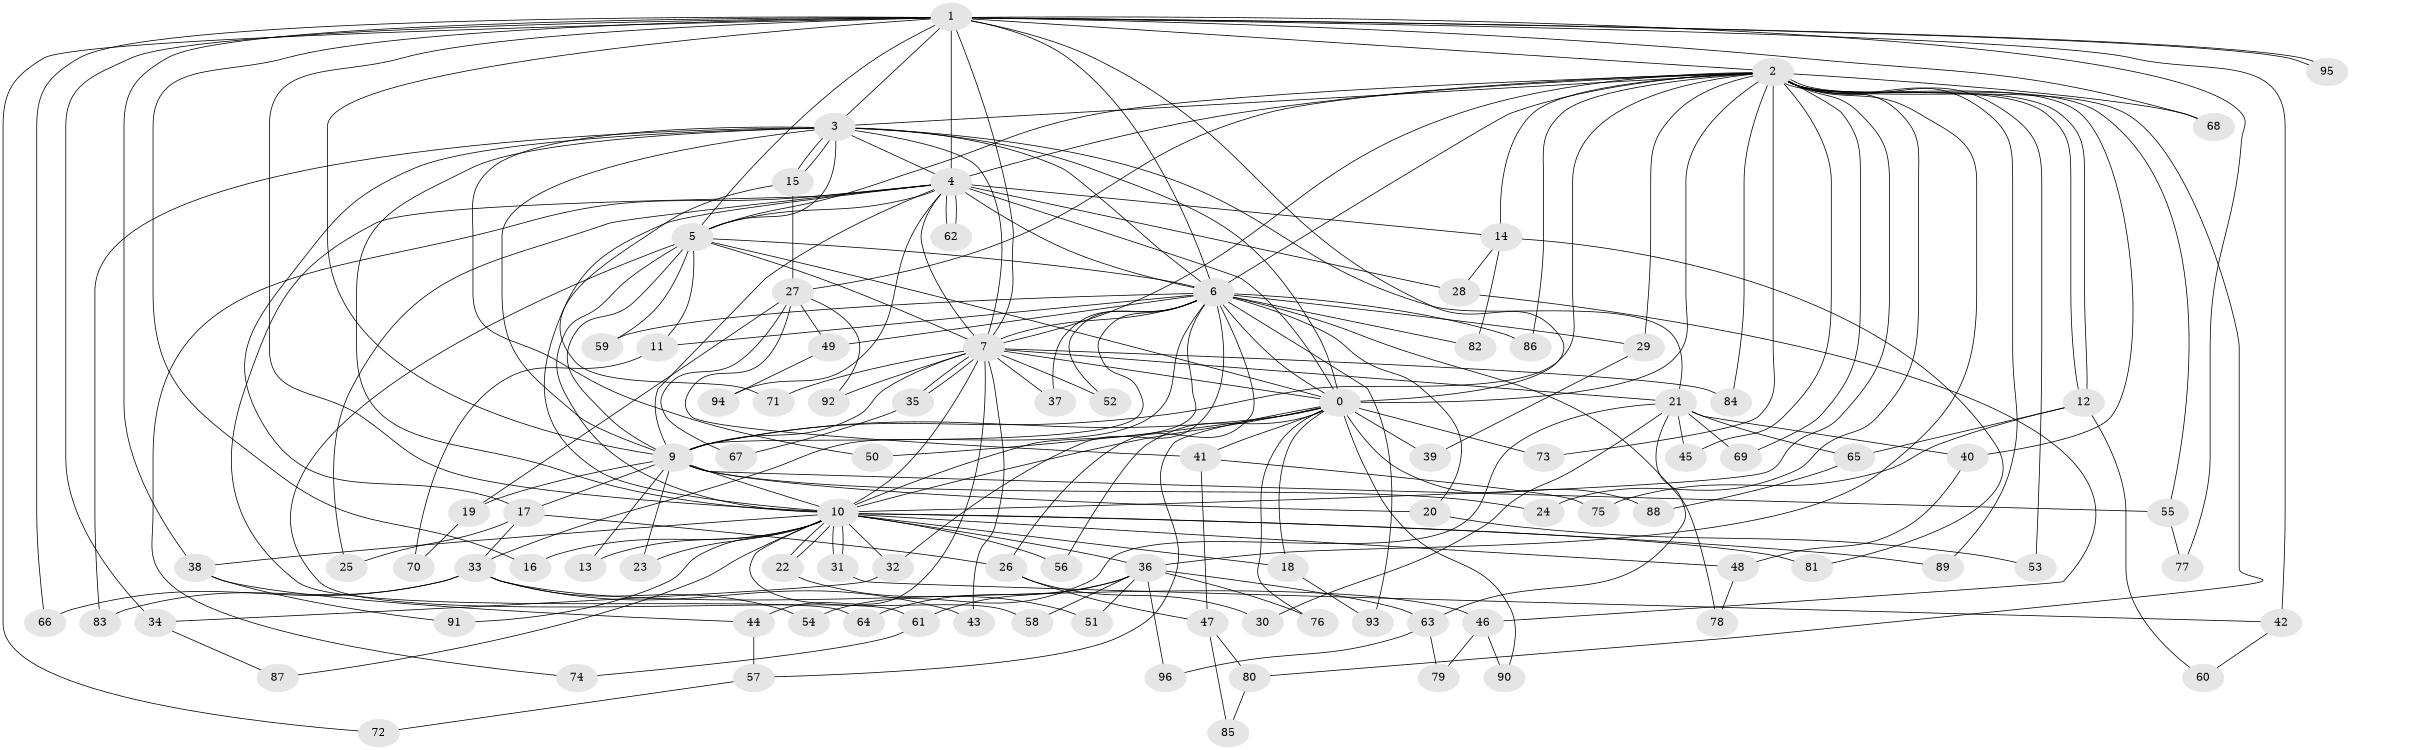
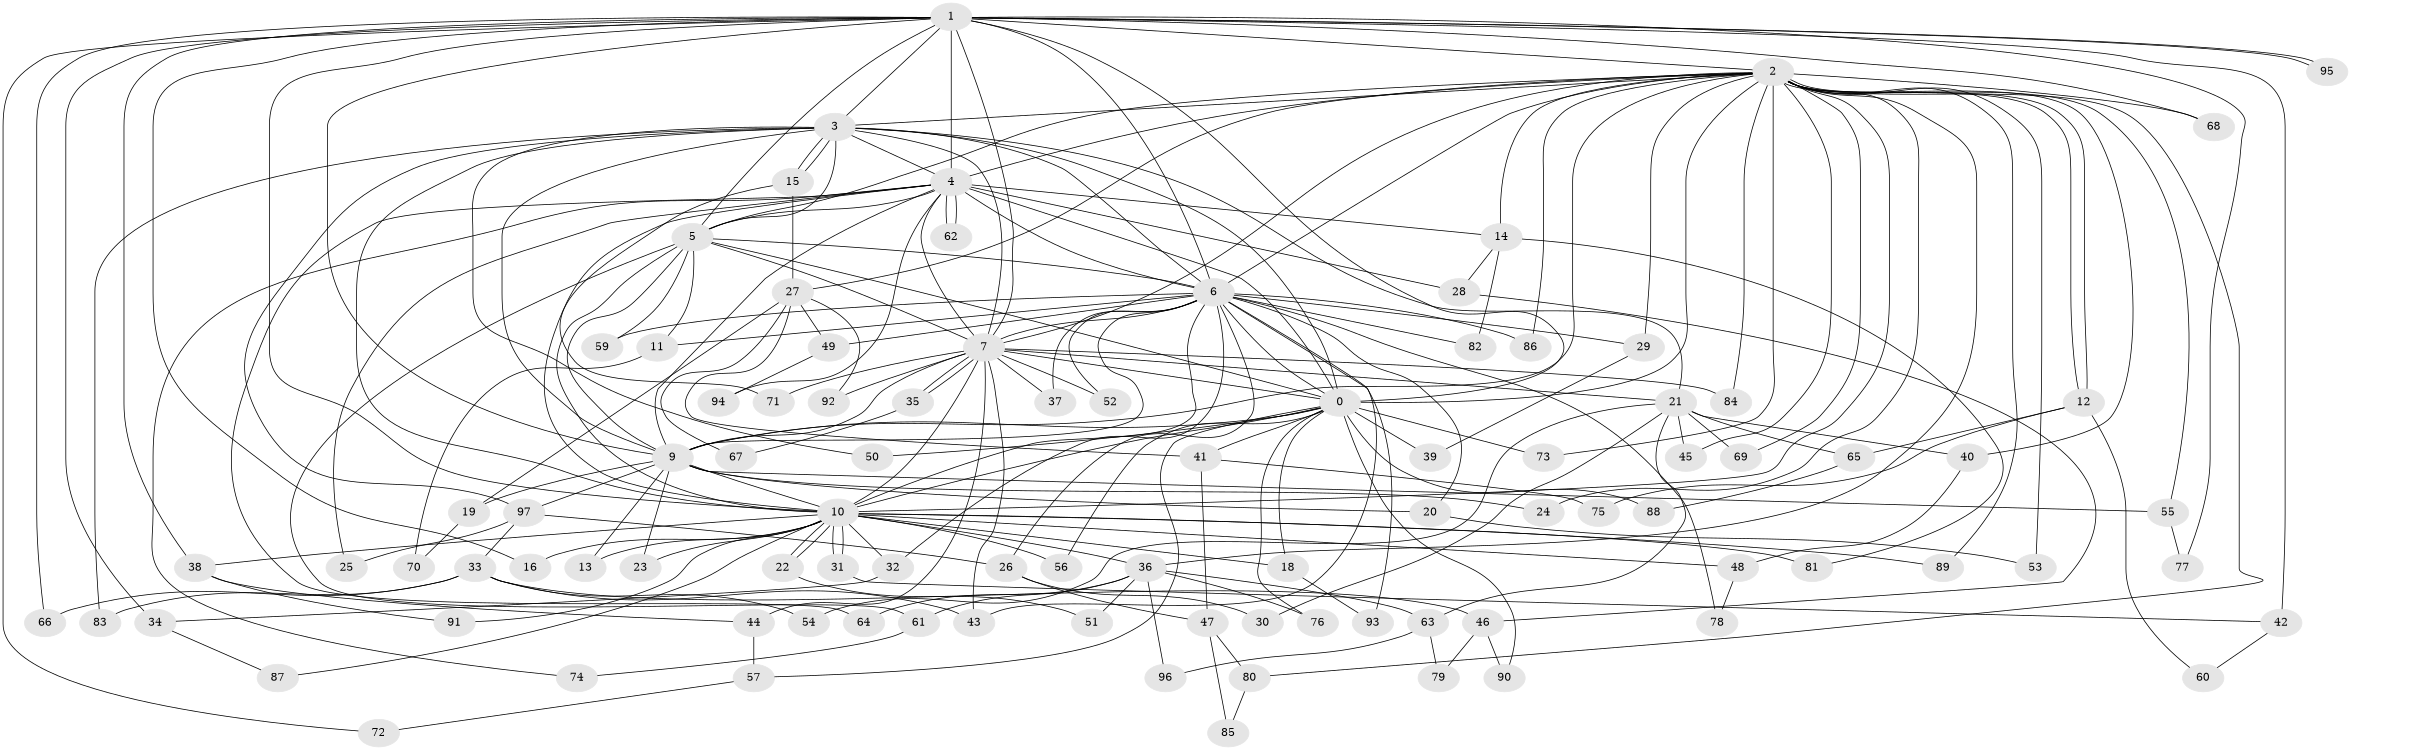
edge "6" -- "33": now "6" -- "43"
node "17": label "17" -> "97"
node "58": removed
